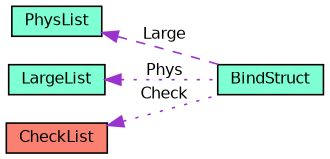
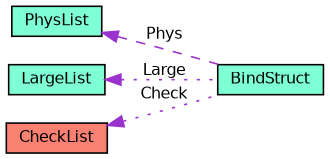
edge "BindStruct" -> "PhysList": label " Large" -> " Phys"
edge "BindStruct" -> "LargeList": label " Phys" -> " Large"
